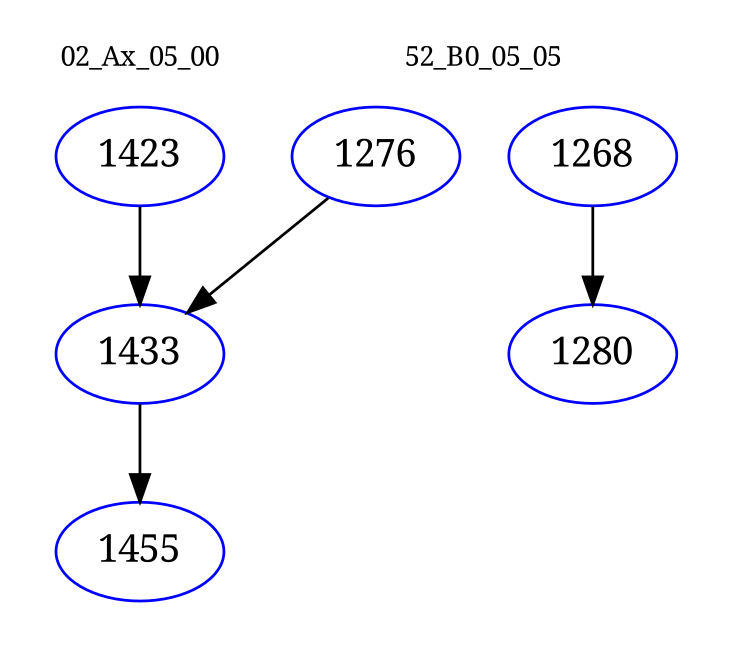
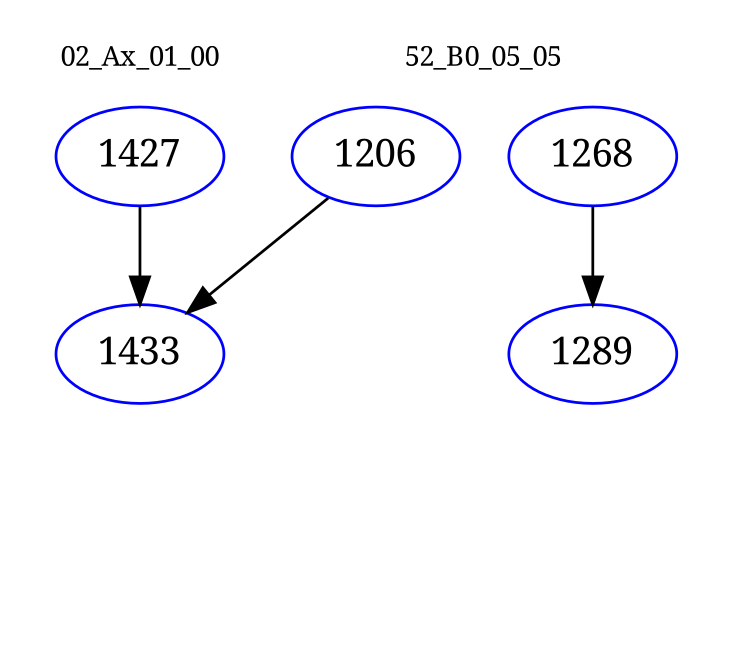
cluster "02_Ax_05_00": label "02_Ax_05_00" -> "02_Ax_01_00"
node "1423": label "1423" -> "1427"
node "1276": label "1276" -> "1206"
node "1280": label "1280" -> "1289"
node "1455": removed
